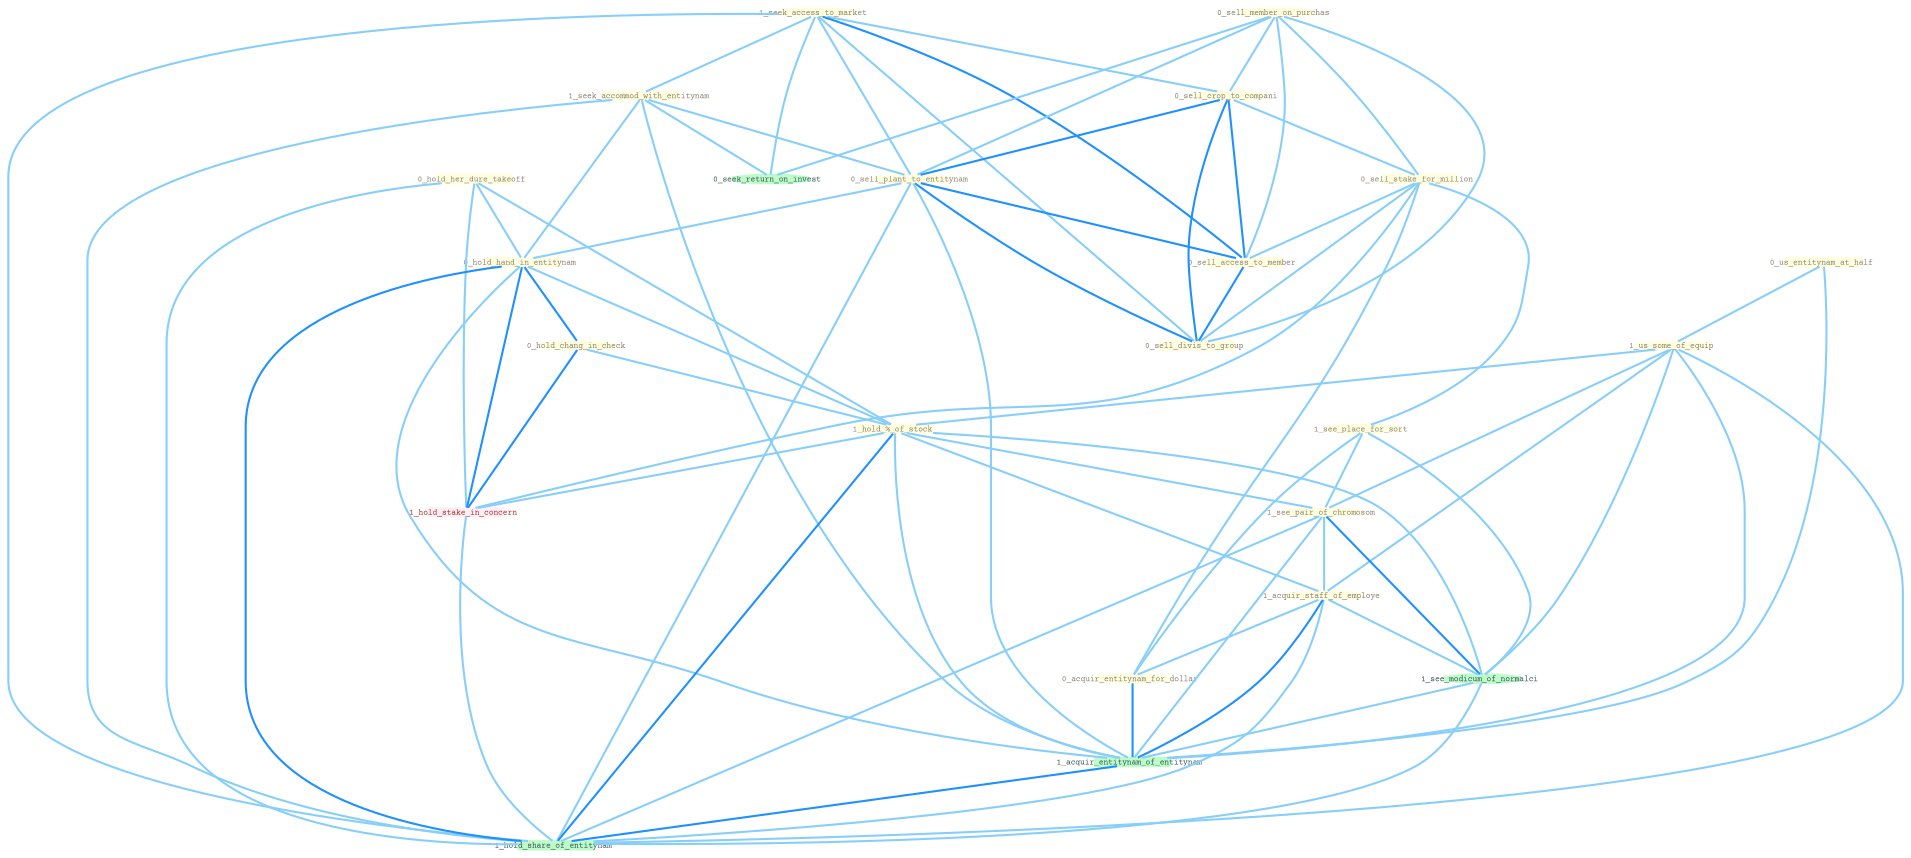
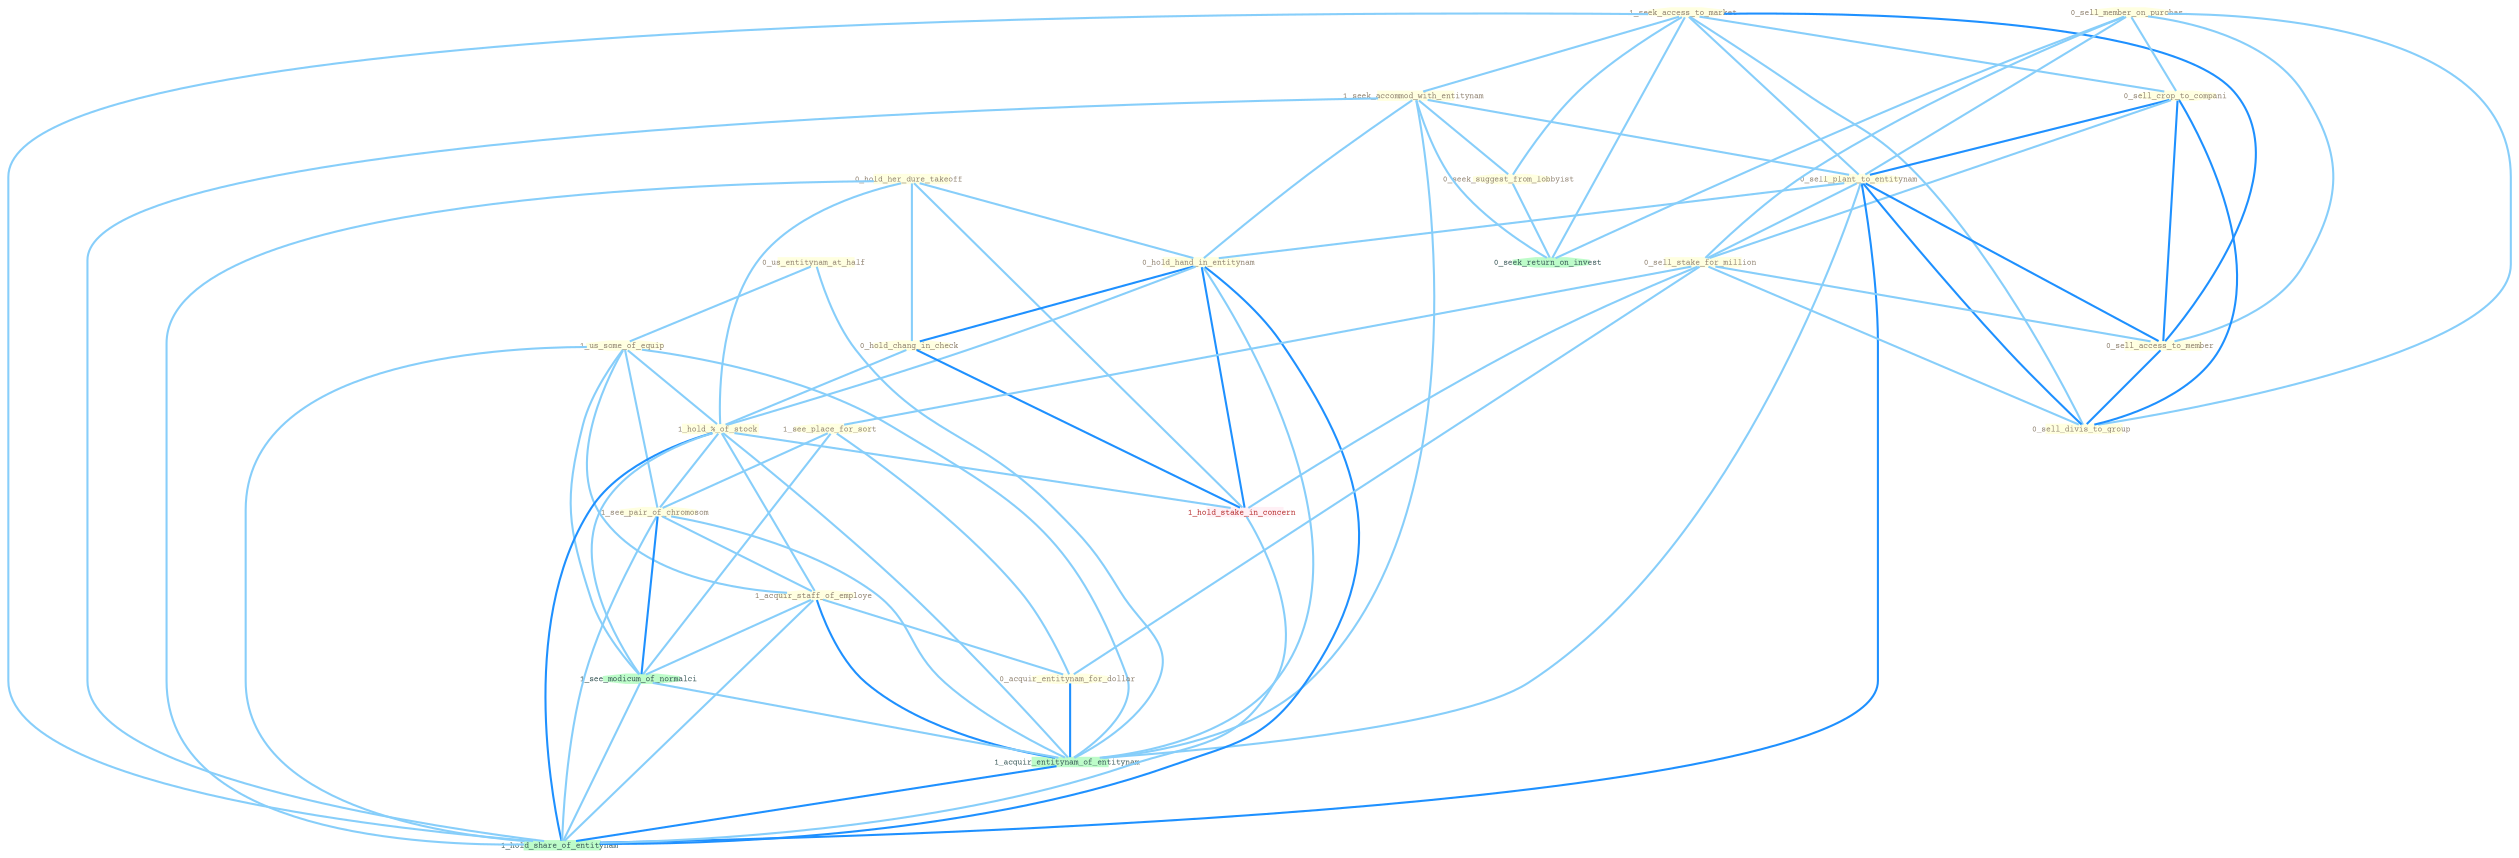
node "0_seek_suggest_from_lobbyist": added
edge "0_sell_plant_to_entitynam" -- "0_sell_stake_for_million": added
edge "0_hold_her_dure_takeoff" -- "0_hold_chang_in_check": added
edge "0_sell_plant_to_entitynam" -- "1_hold_share_of_entitynam": color #87cefa -> #1e90ff
